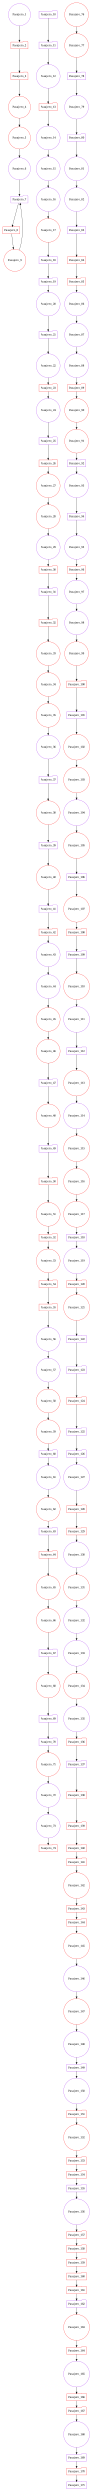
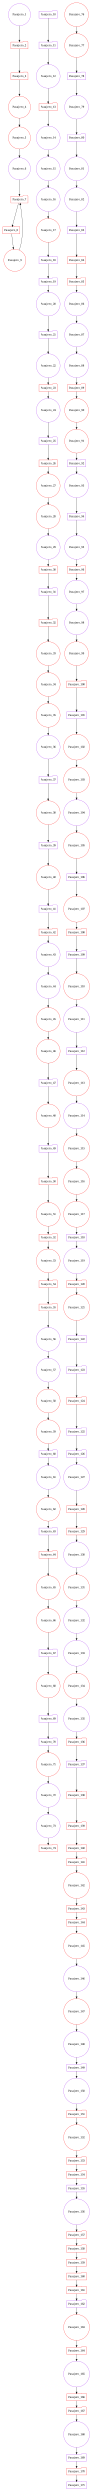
node "Pasajero_7": color purple -> red
